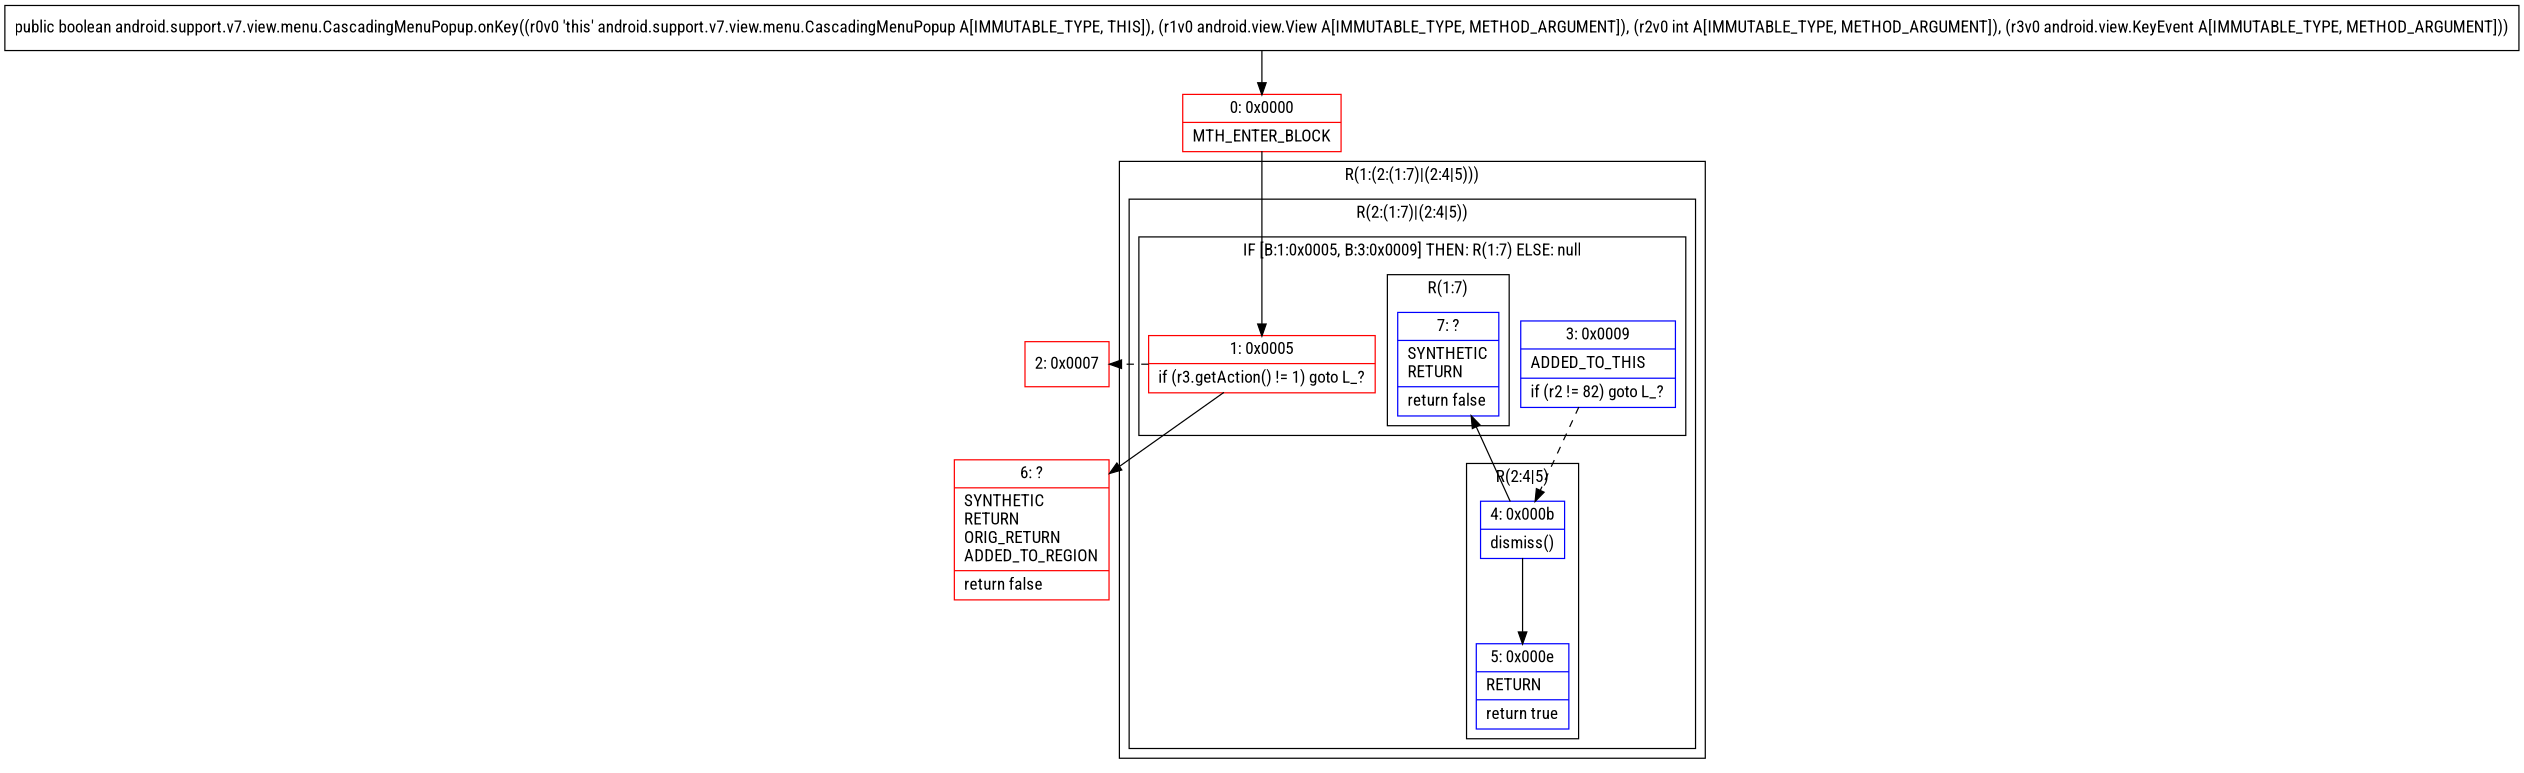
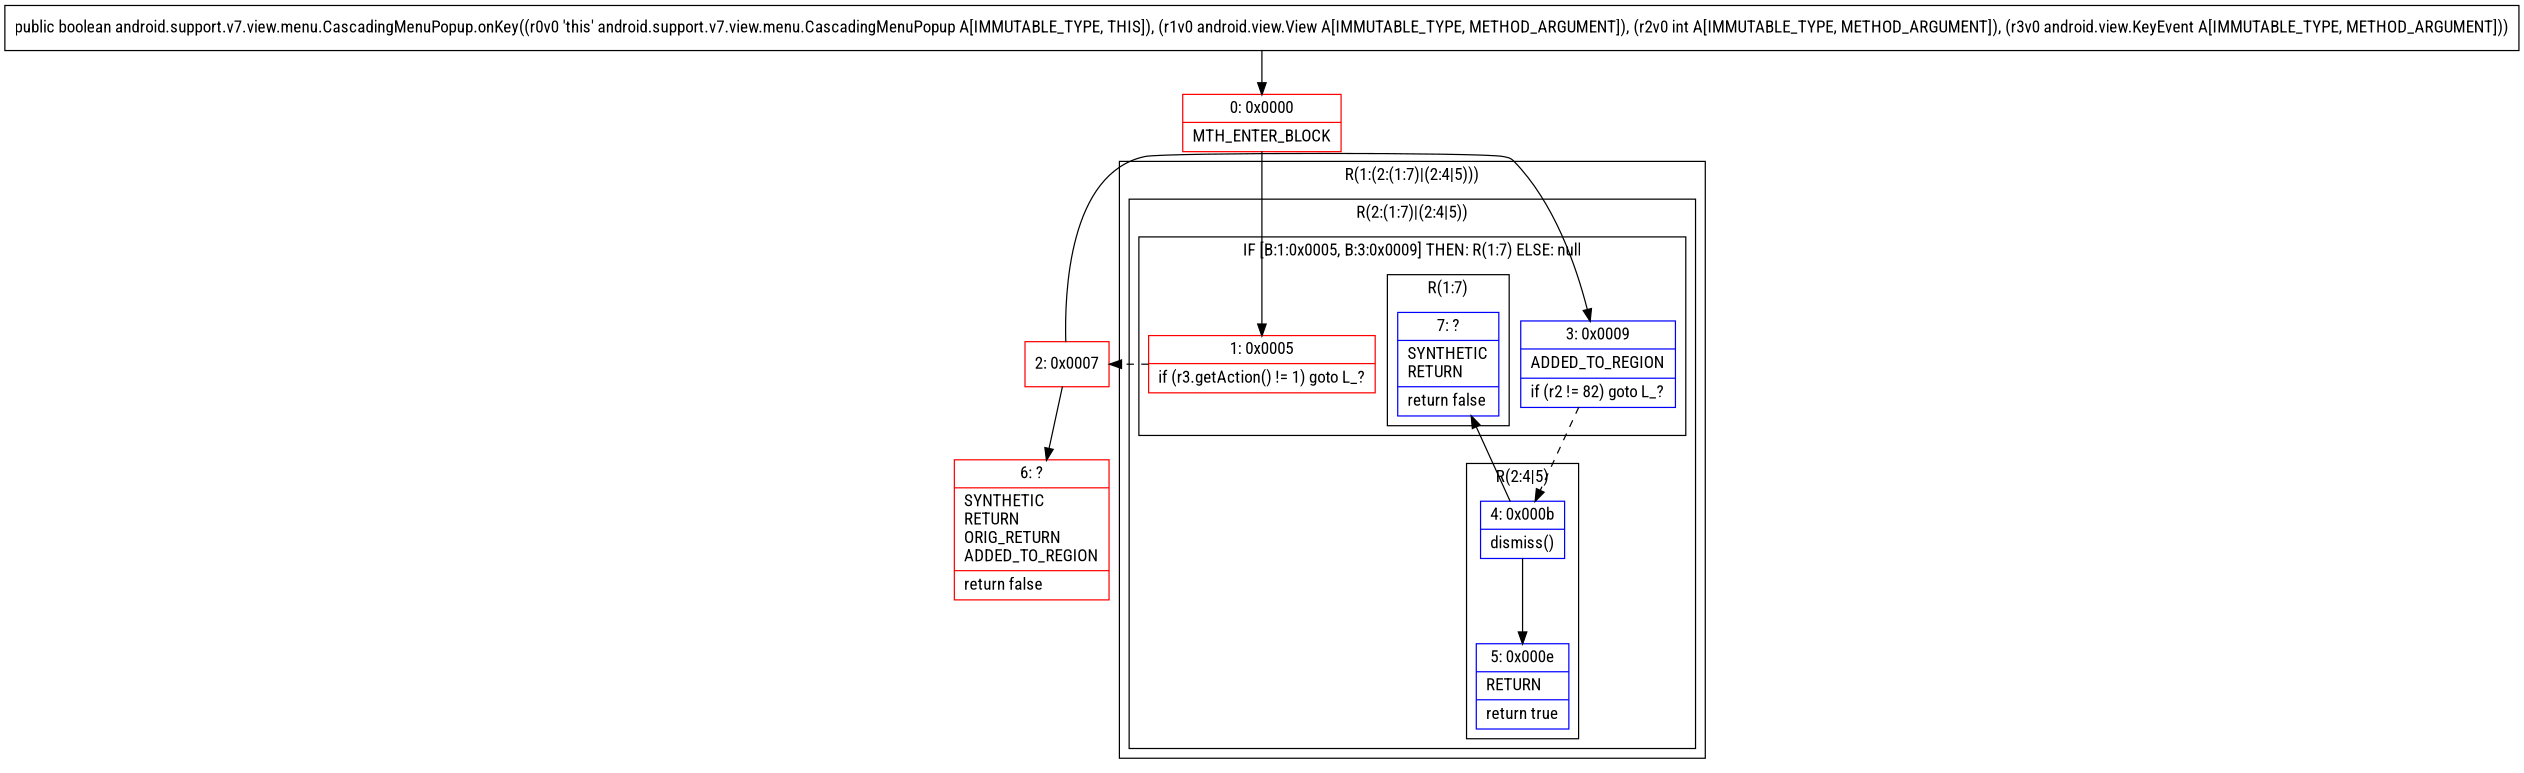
edge "2: 0x0007" -> "3: 0x0009": added
node "3: 0x0009": text "ADDED_TO_THIS" -> "ADDED_TO_REGION"
edge "1: 0x0005" -> "6: ?": now "2: 0x0007" -> "6: ?"
